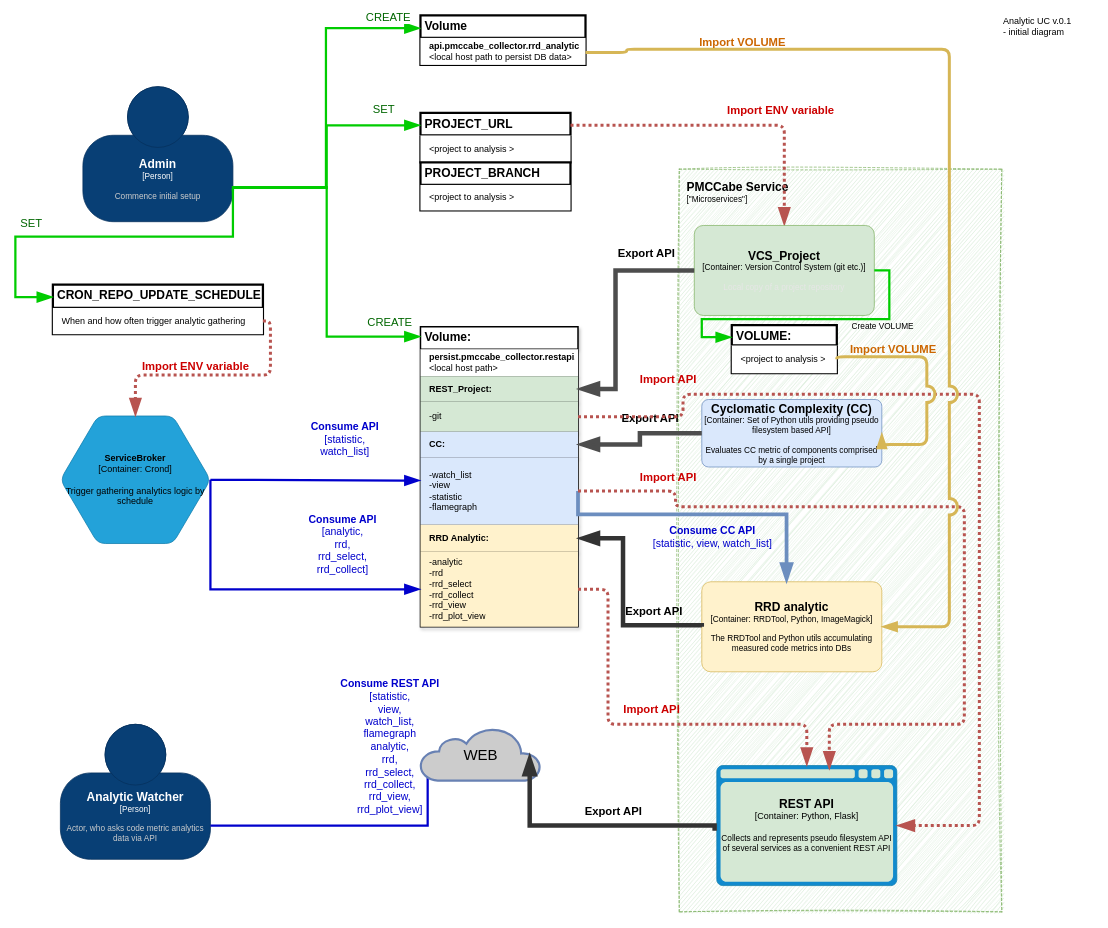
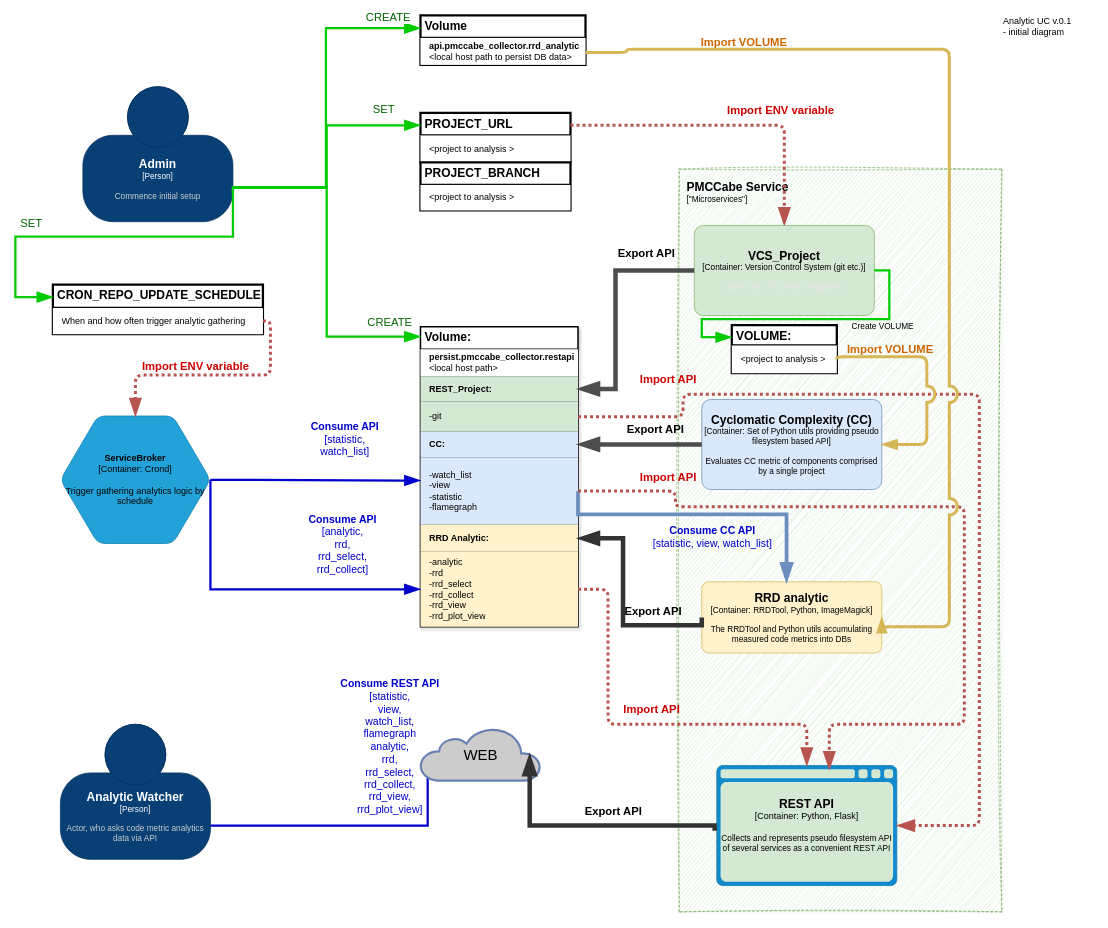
node "Cyclomatic Complexity (CC) [Container: Set of Python utils providing pseudo filesystem based API] Evaluates CC metric of components comprised by a single project": size 180x68 -> 180x90
node "RRD analytic [Container: RRDTool, Python, ImageMagick] The RRDTool and Python utils accumulating measured code metrics into DBs": size 180x90 -> 180x71
